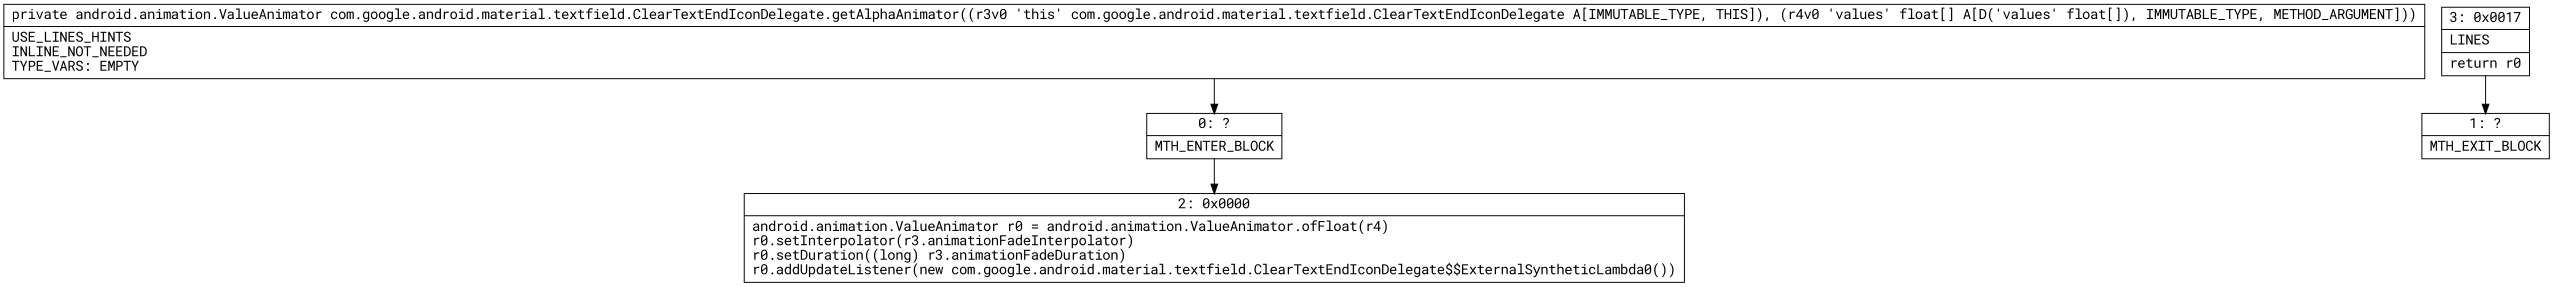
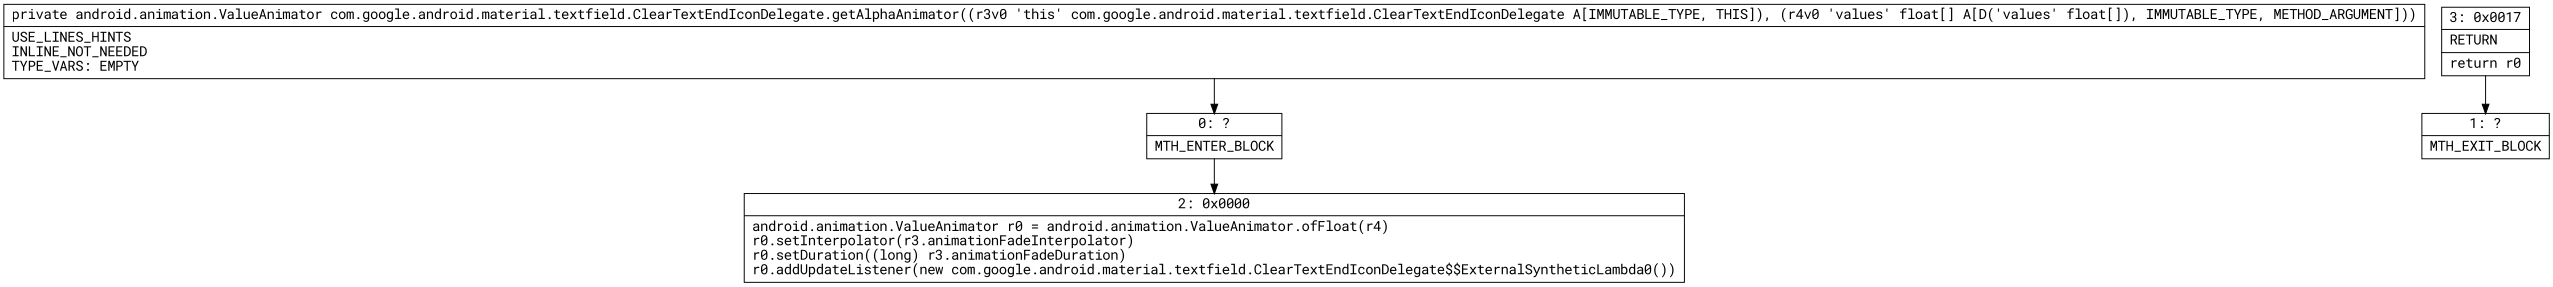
node "3: 0x0017": text "LINES" -> "RETURN"
